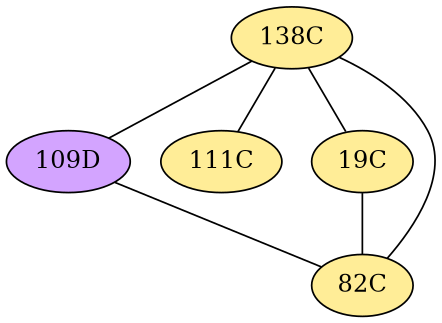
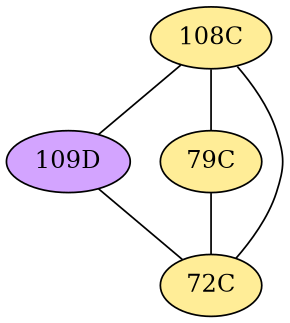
node "138C": label "138C" -> "108C"
node "111C": removed
node "19C": label "19C" -> "79C"
node "82C": label "82C" -> "72C"
